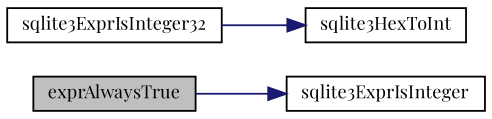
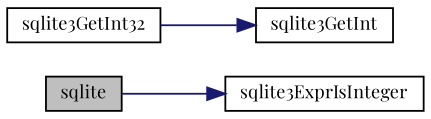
node "sqlite3ExprIsInteger32": label "sqlite3ExprIsInteger32" -> "sqlite3GetInt32"
node "sqlite3HexToInt": label "sqlite3HexToInt" -> "sqlite3GetInt"
node "exprAlwaysTrue": label "exprAlwaysTrue" -> "sqlite"
